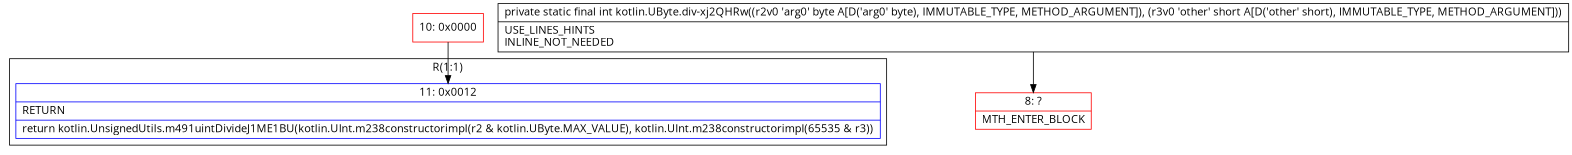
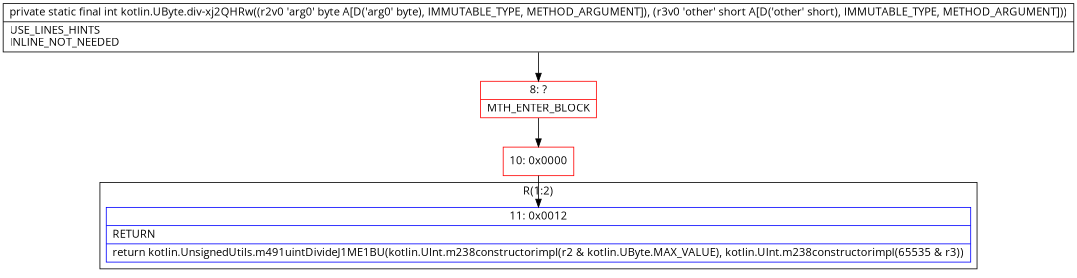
cluster "R(1:1)": label "R(1:1)" -> "R(1:2)"
edge "8: ?" -> "10: 0x0000": added
